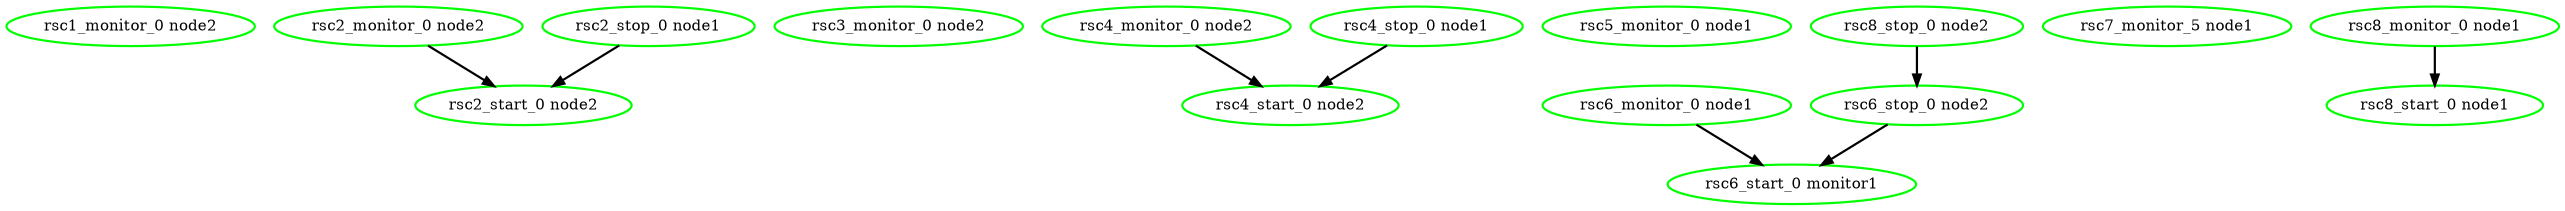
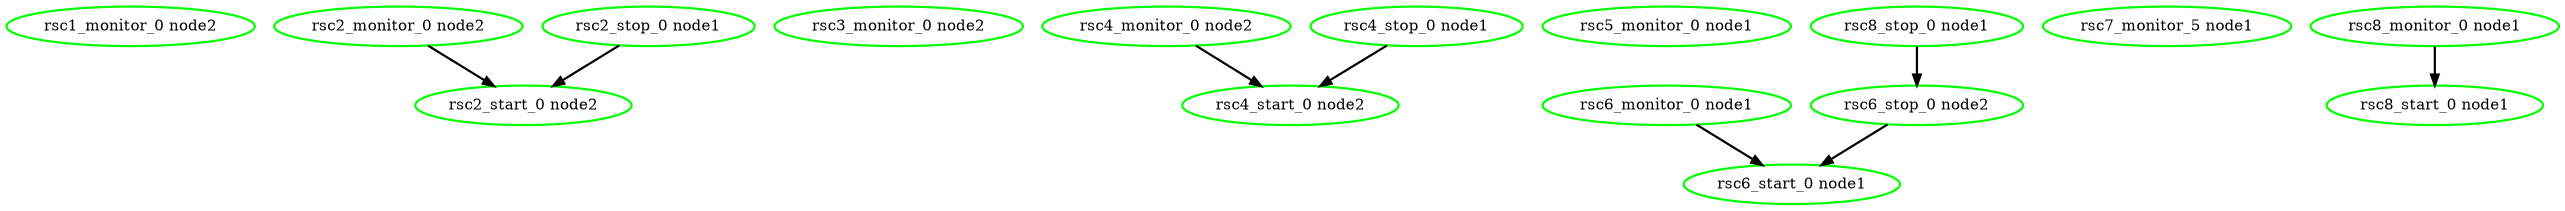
node "rsc8_stop_0 node2": label "rsc8_stop_0 node2" -> "rsc8_stop_0 node1"
node "rsc6_start_0 monitor1": label "rsc6_start_0 monitor1" -> "rsc6_start_0 node1"
